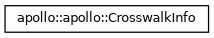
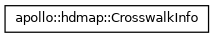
node "apollo::apollo::CrosswalkInfo": label "apollo::apollo::CrosswalkInfo" -> "apollo::hdmap::CrosswalkInfo"
